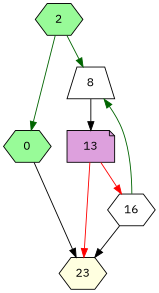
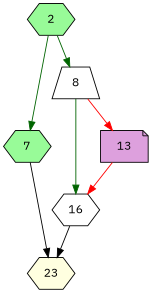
edge "8" -> "13": color black -> red
node "0": label "0" -> "7"
edge "16" -> "8": reversed
edge "13" -> "23": removed
